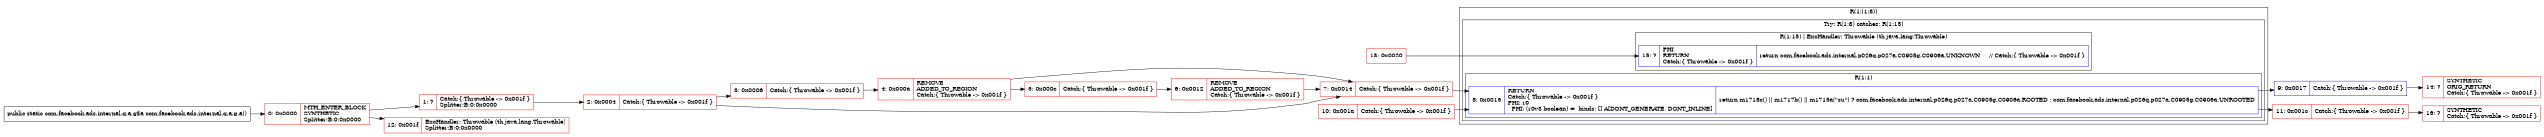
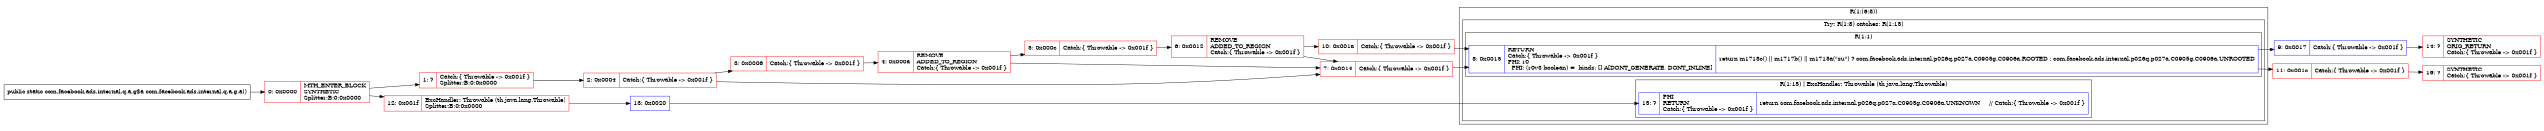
cluster "R(1:(1:8))": label "R(1:(1:8))" -> "R(1:(6:8))"
edge "6: 0x0012" -> "10: 0x001a": added
node "13: 0x0020": color red -> blue
edge "12: 0x001f" -> "13: 0x0020": added
